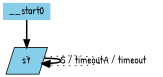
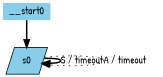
node "s7": label "s7" -> "s0"
